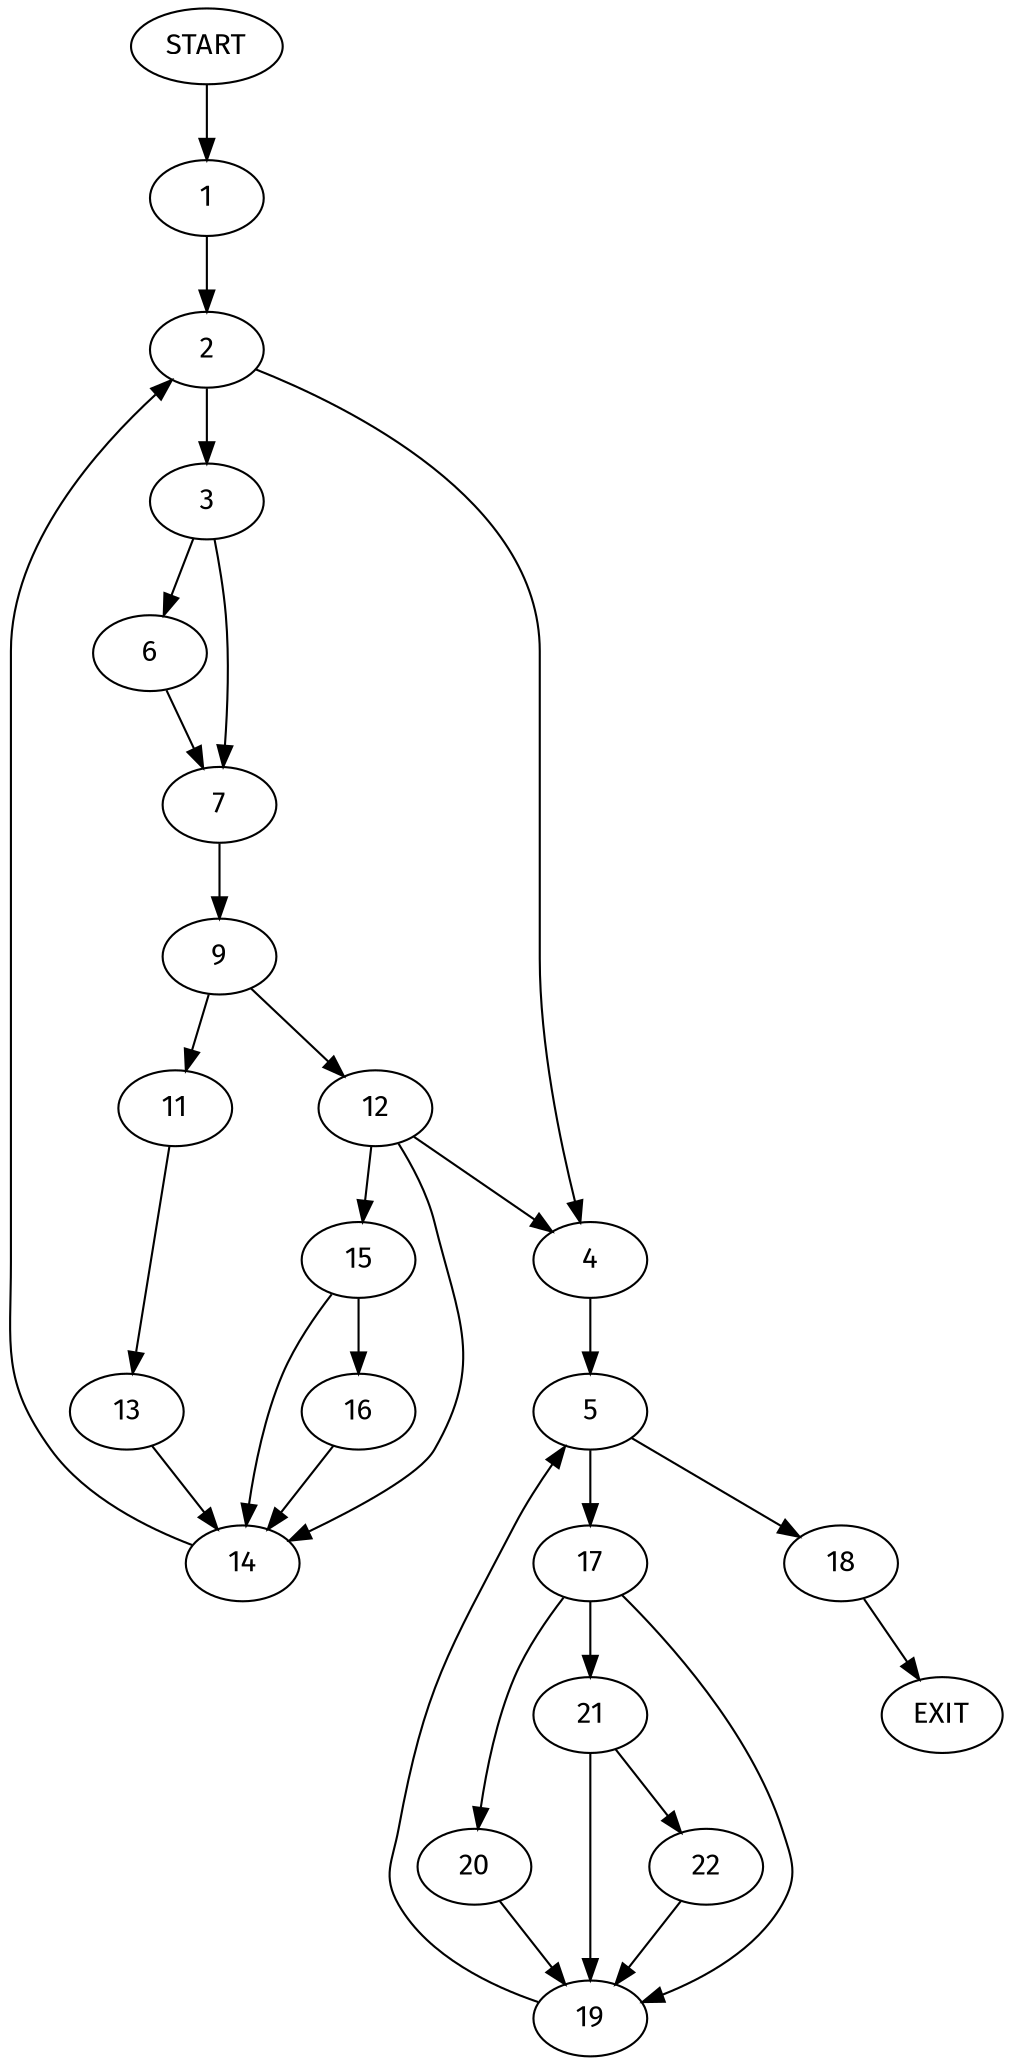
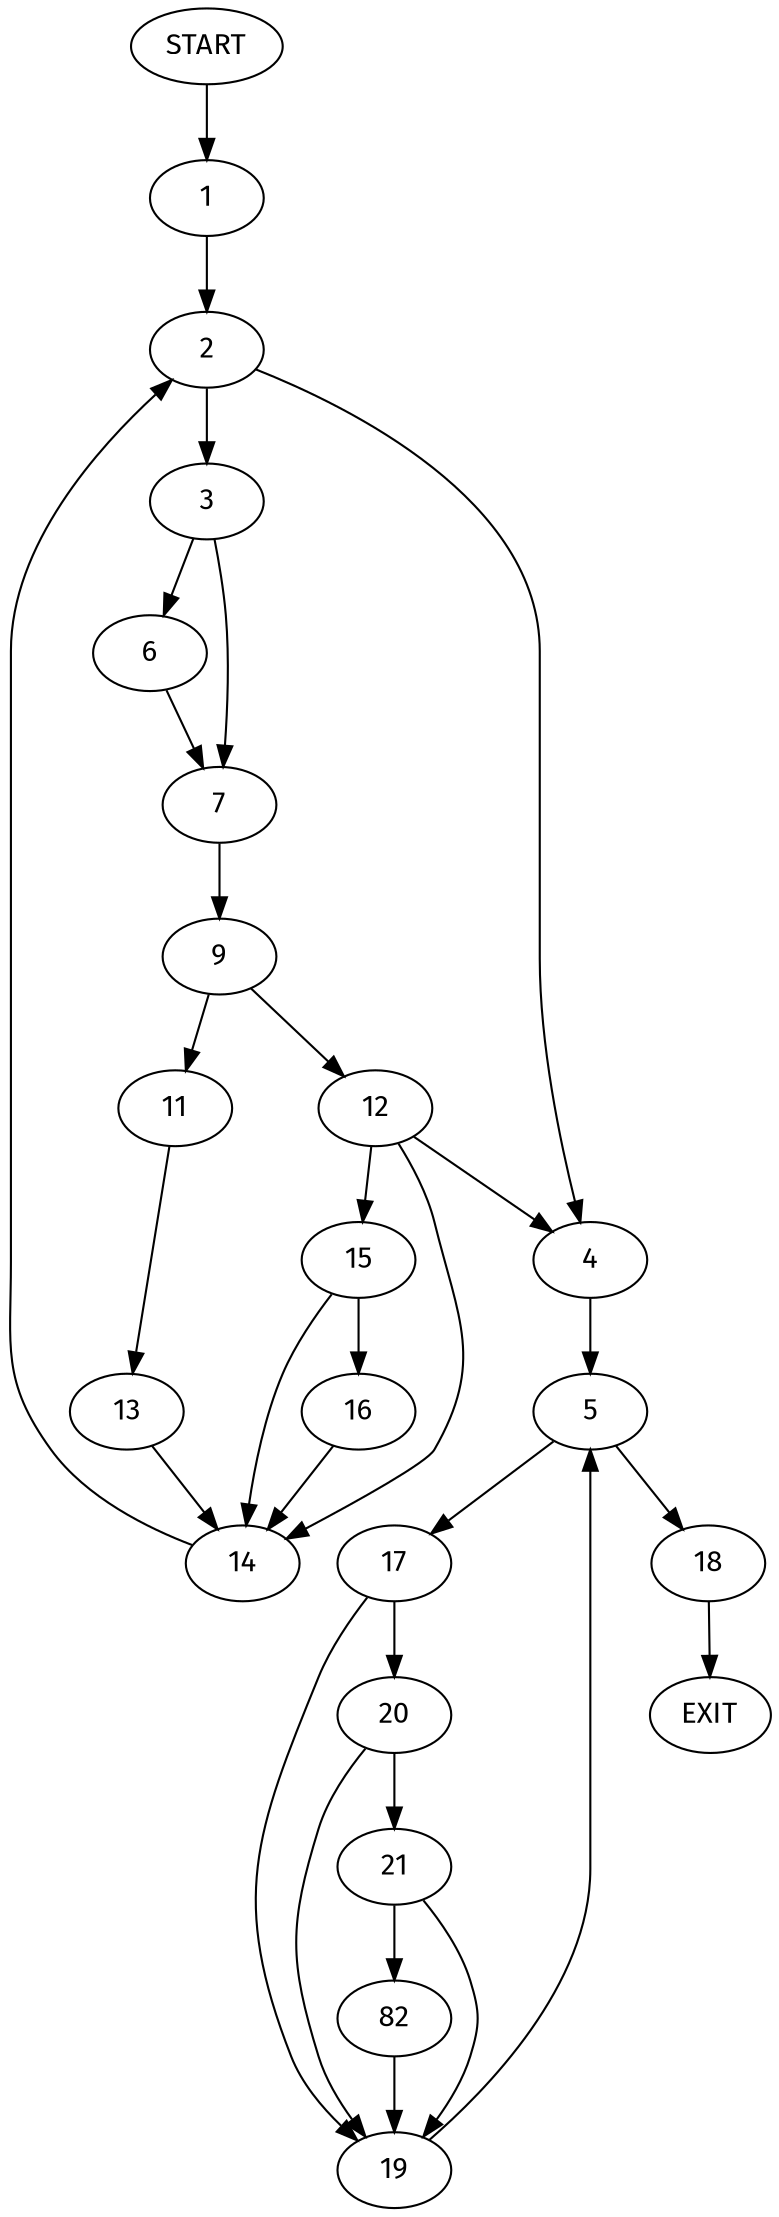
edge "17" -> "21": now "20" -> "21"
node "22": label "22" -> "82"
